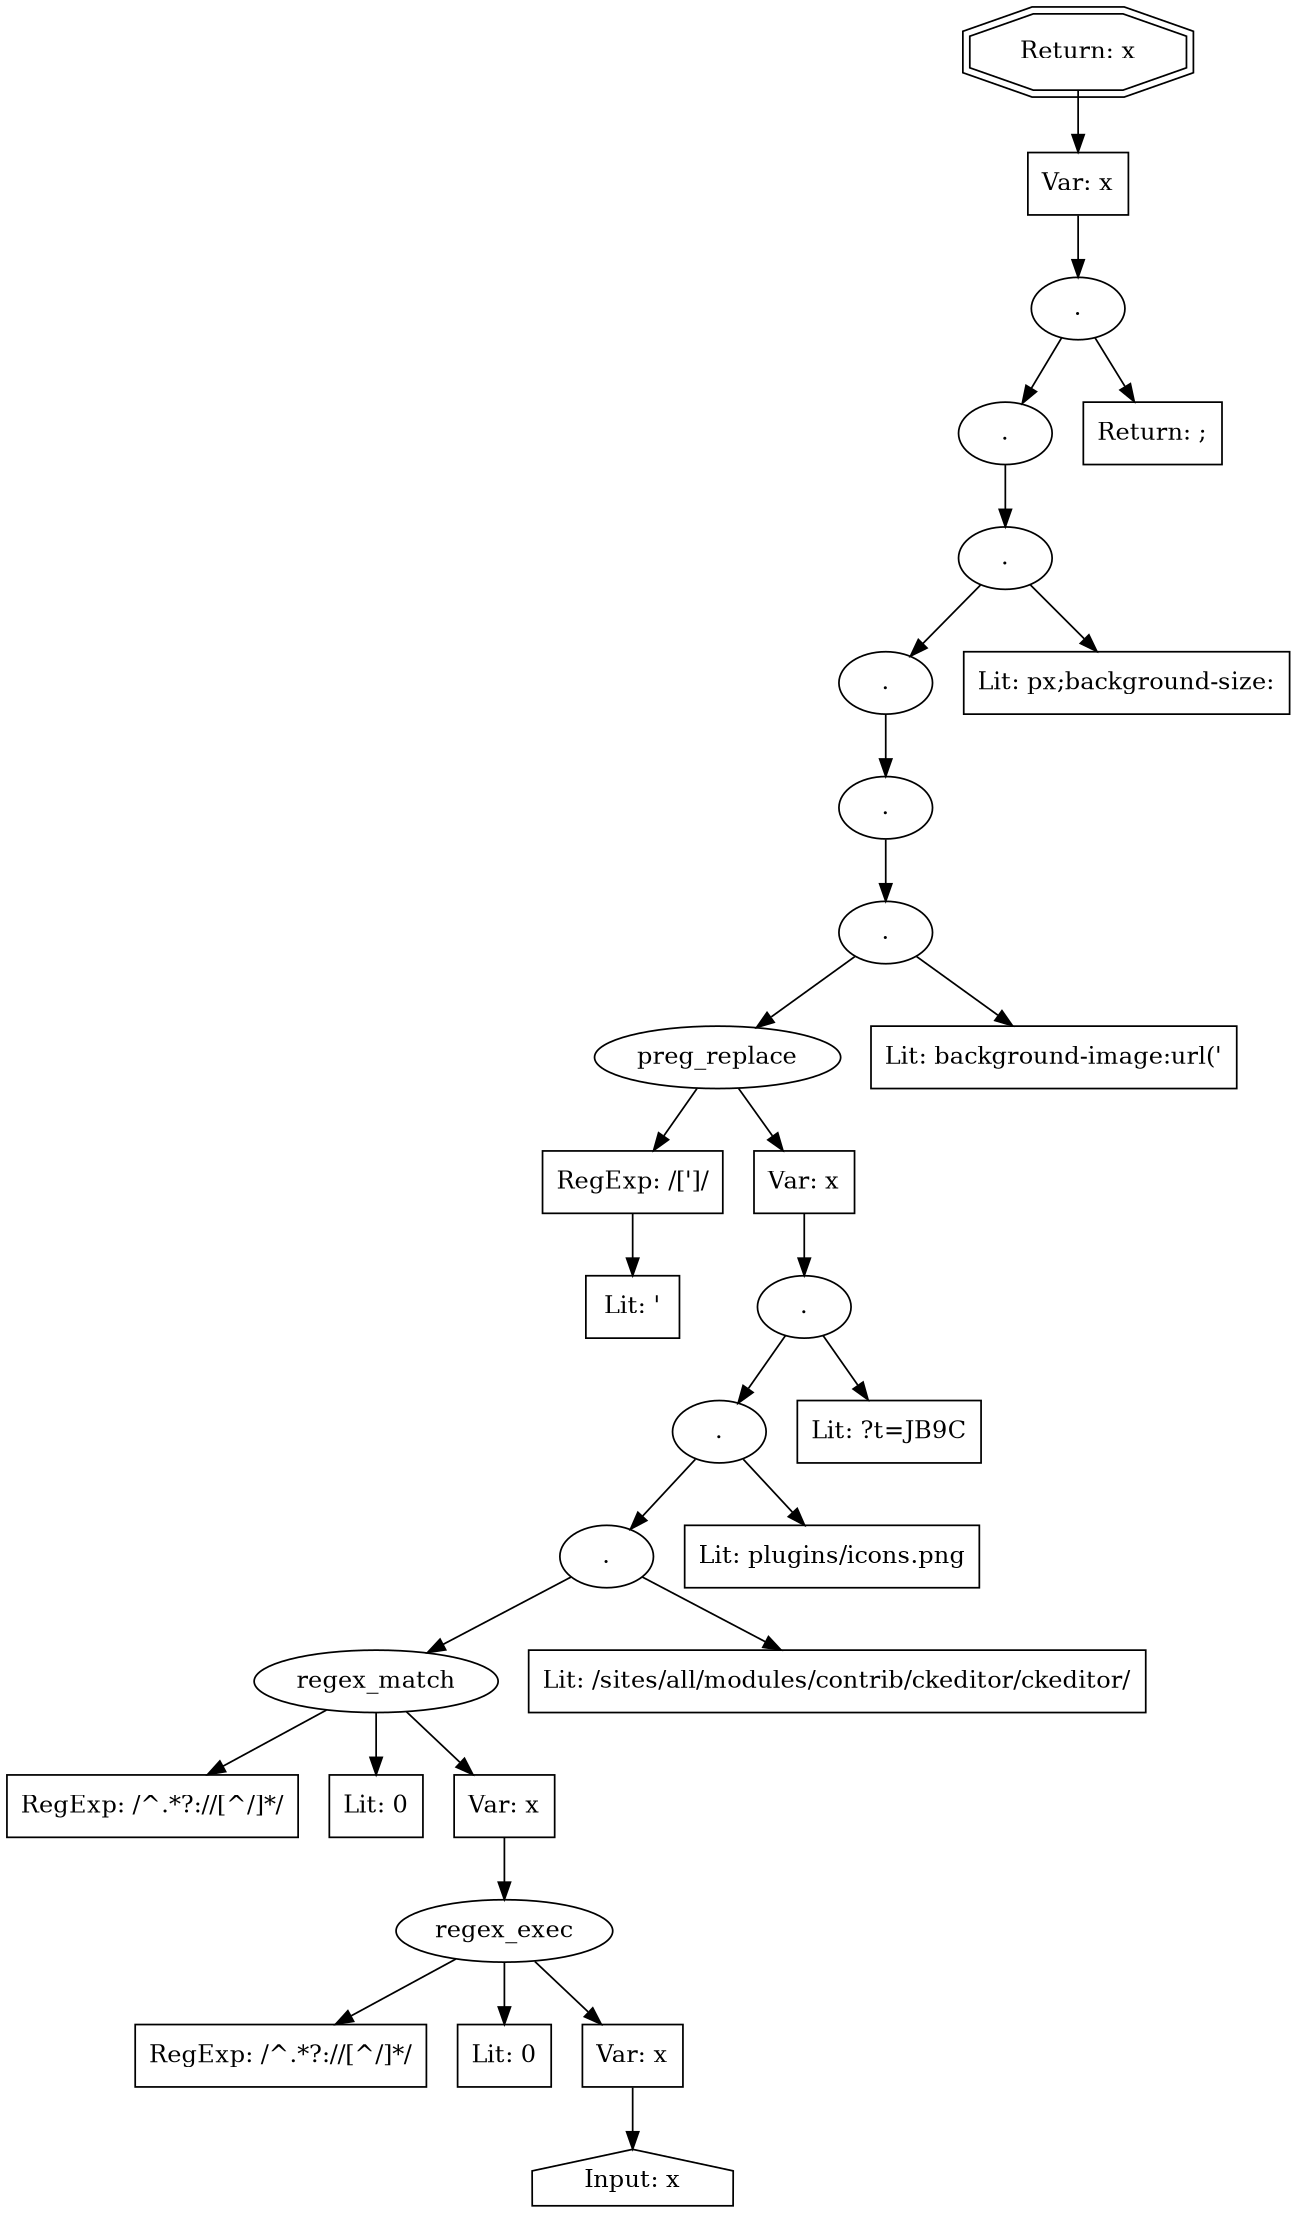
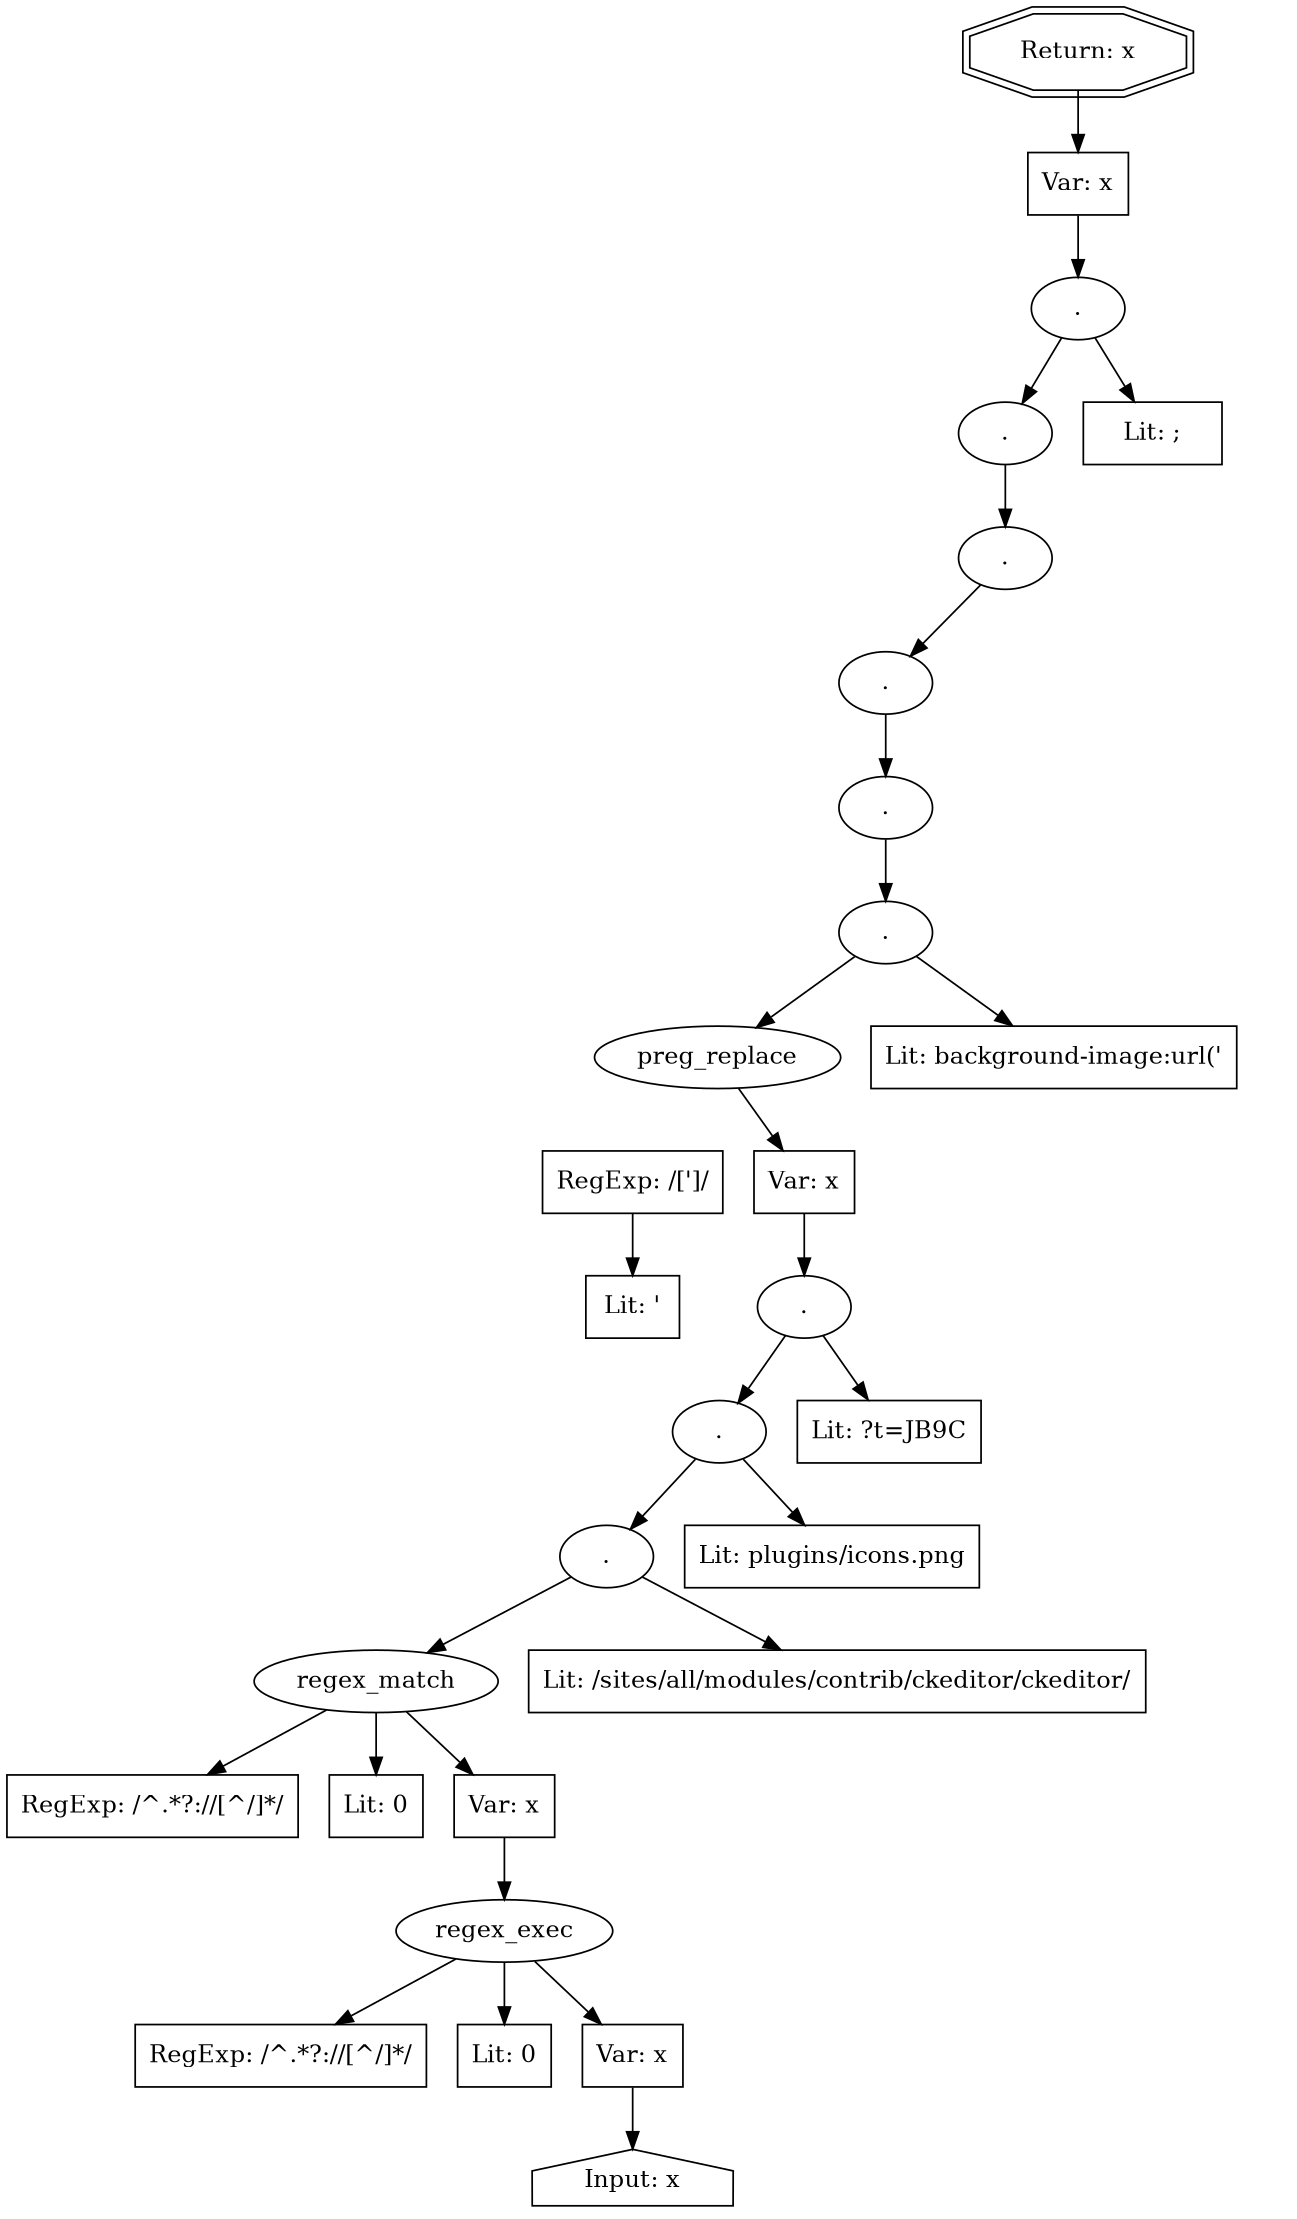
node "Return: ;": label "Return: ;" -> "Lit: ;"
node "Lit: px;background-size:": removed
edge "preg_replace" -> "RegExp: /[']/": removed
